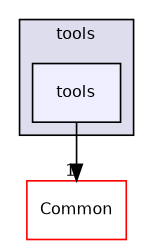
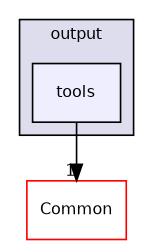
cluster "tools": label "tools" -> "output"
